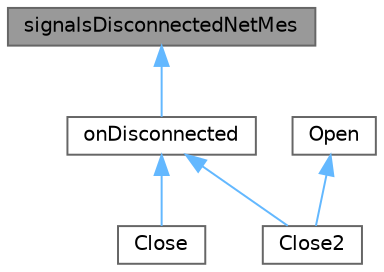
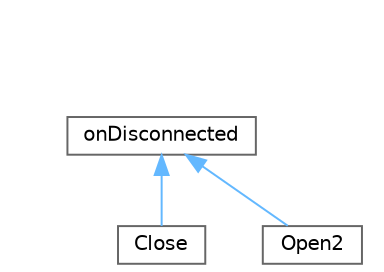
node "signalsDisconnectedNetMes": removed
node "Open": removed
node "Close2": label "Close2" -> "Open2"
